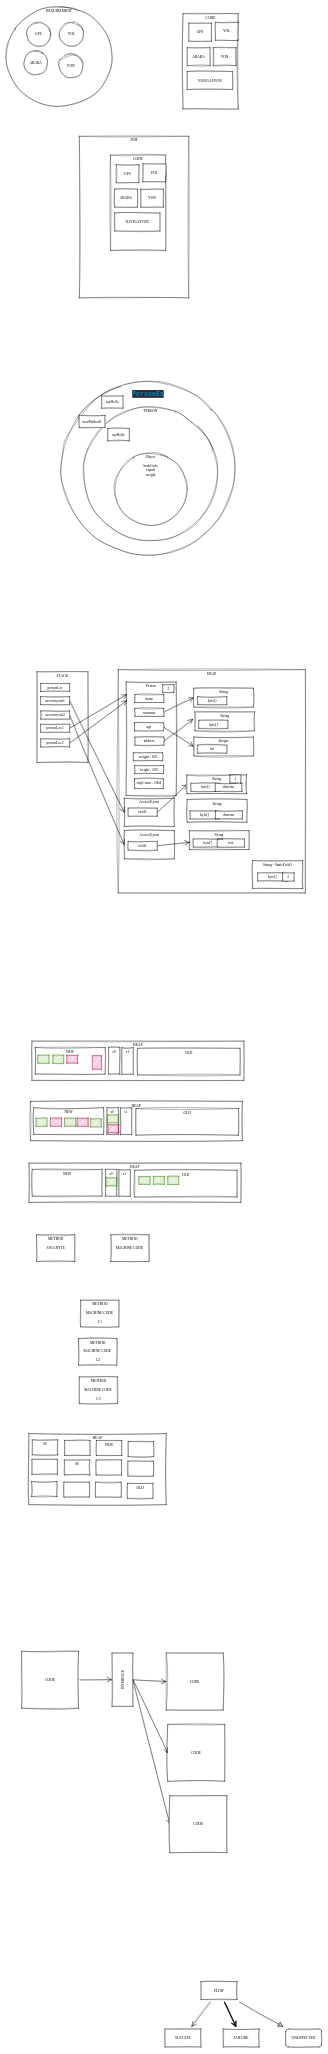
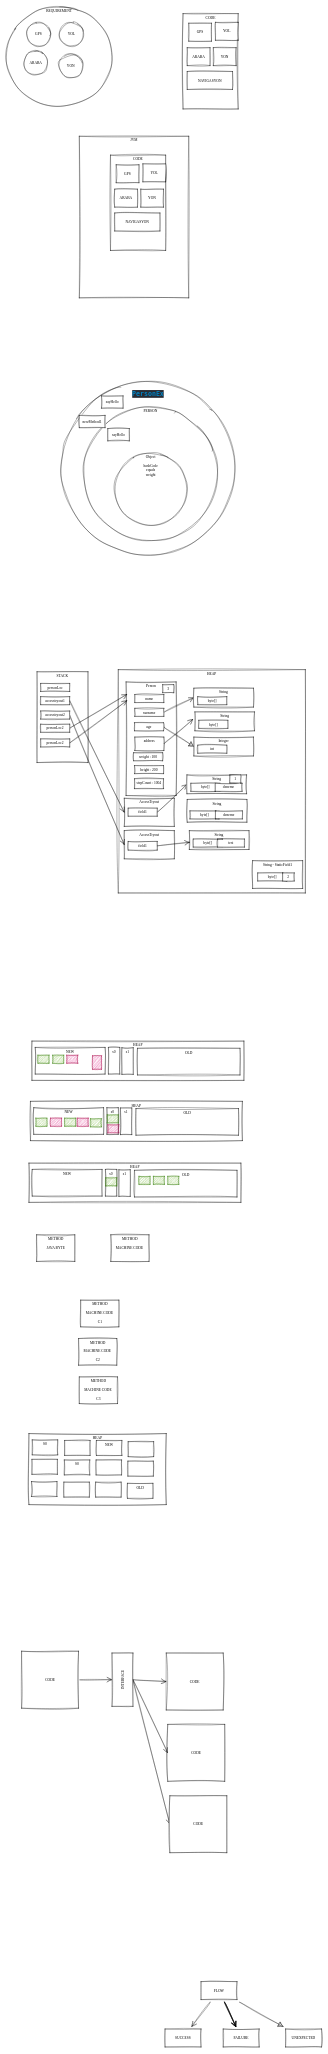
node "address": size 29x8 -> 29x14
edge "age" -> "Integer": arrowhead open -> block
node "UNEXPECTED": shape rounded rectangle -> rectangle
